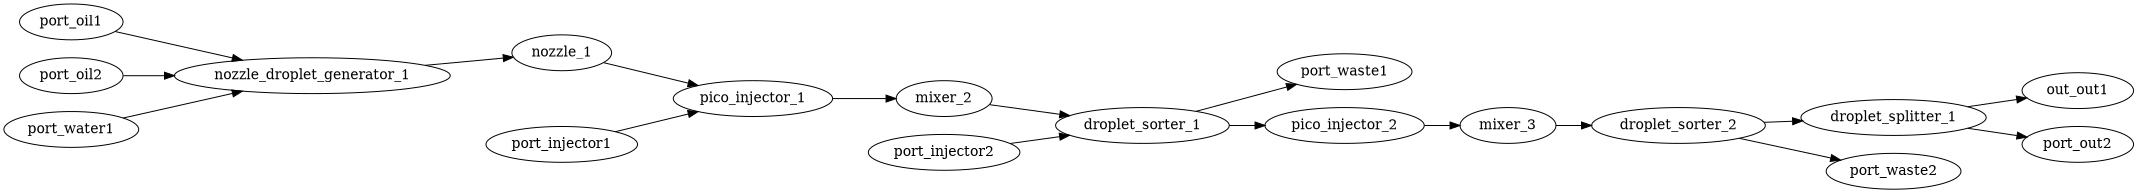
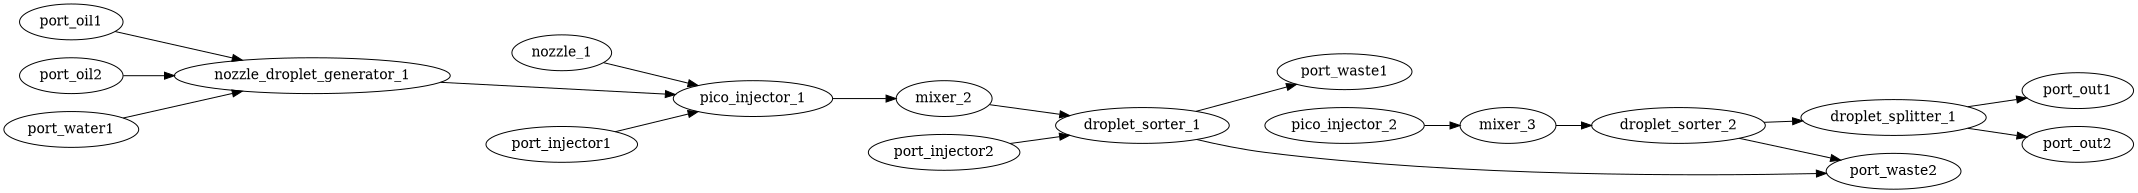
edge "nozzle_droplet_generator_1" -> "nozzle_1": now "nozzle_droplet_generator_1" -> "pico_injector_1"
node "out_out1": label "out_out1" -> "port_out1"
edge "droplet_sorter_1" -> "pico_injector_2": now "droplet_sorter_1" -> "port_waste2"
